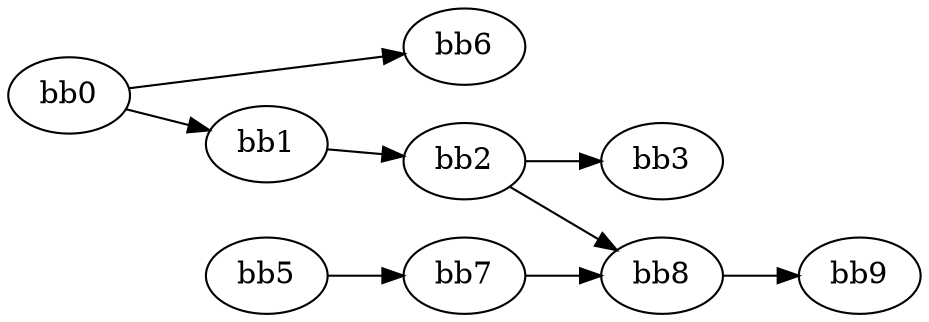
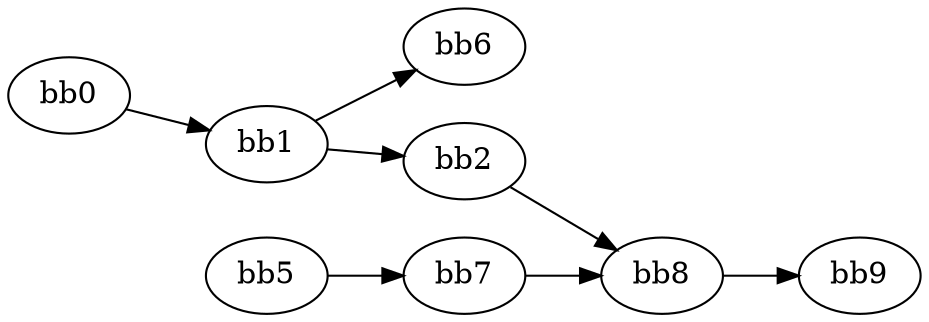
edge "bb0" -> "bb6": now "bb1" -> "bb6"
node "bb3": removed
